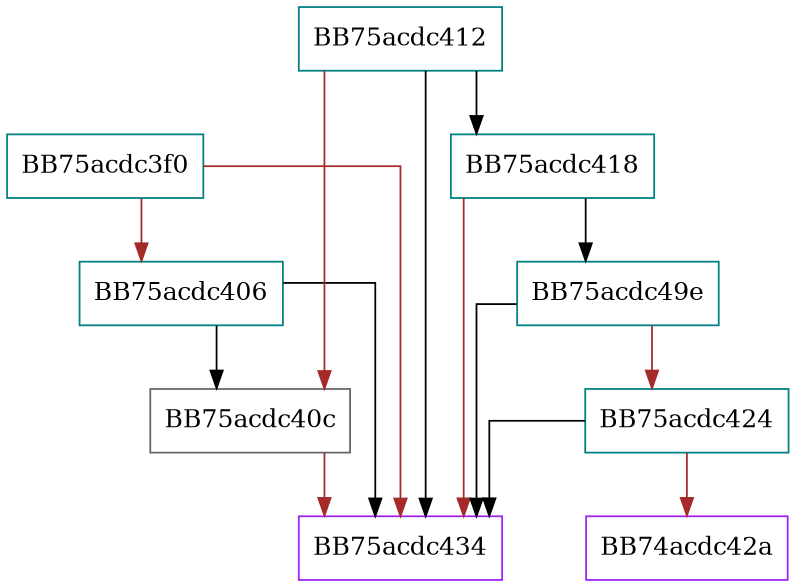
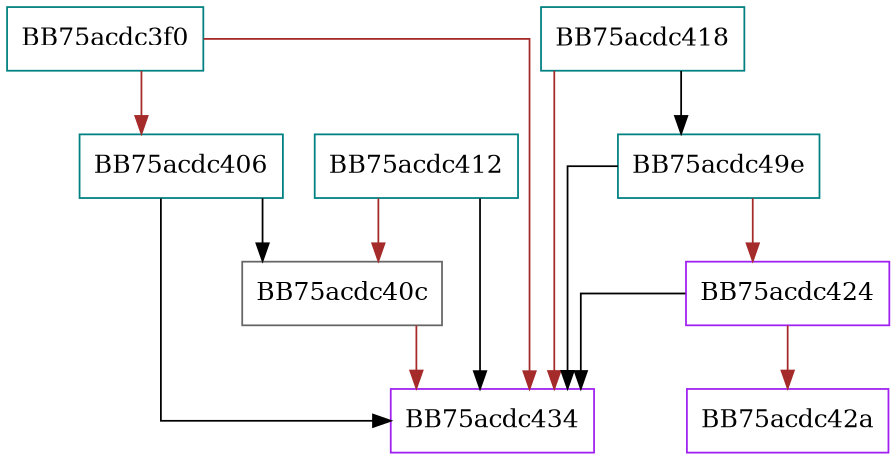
edge "BB75acdc412" -> "BB75acdc418": removed
node "BB75acdc424": color teal -> purple
node "BB74acdc42a": label "BB74acdc42a" -> "BB75acdc42a"
